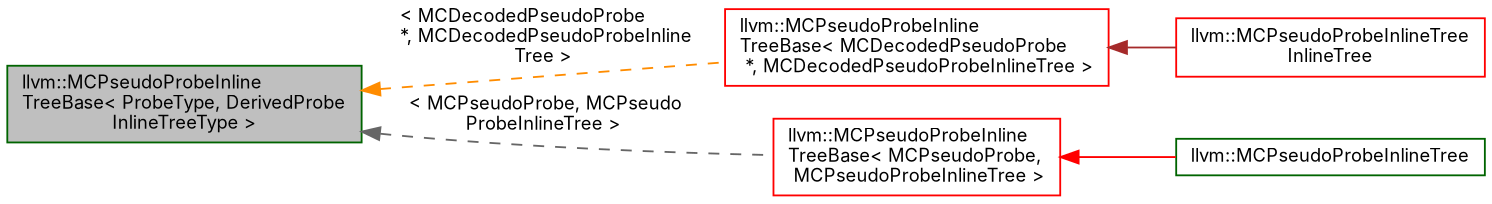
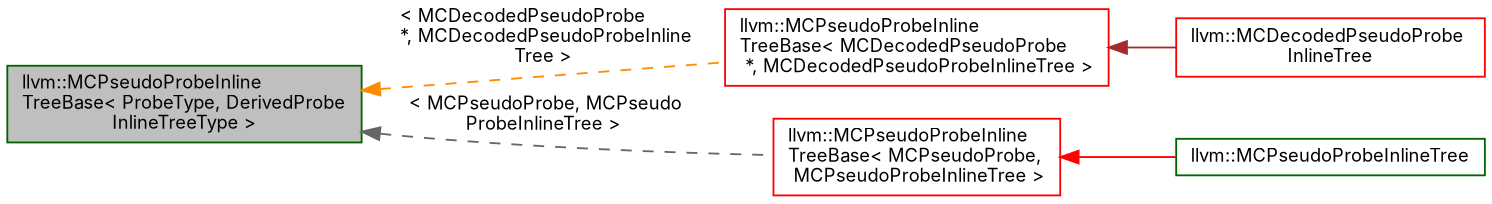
node "llvm::MCPseudoProbeInlineTree InlineTree": label "llvm::MCPseudoProbeInlineTree InlineTree" -> "llvm::MCDecodedPseudoProbe InlineTree"
